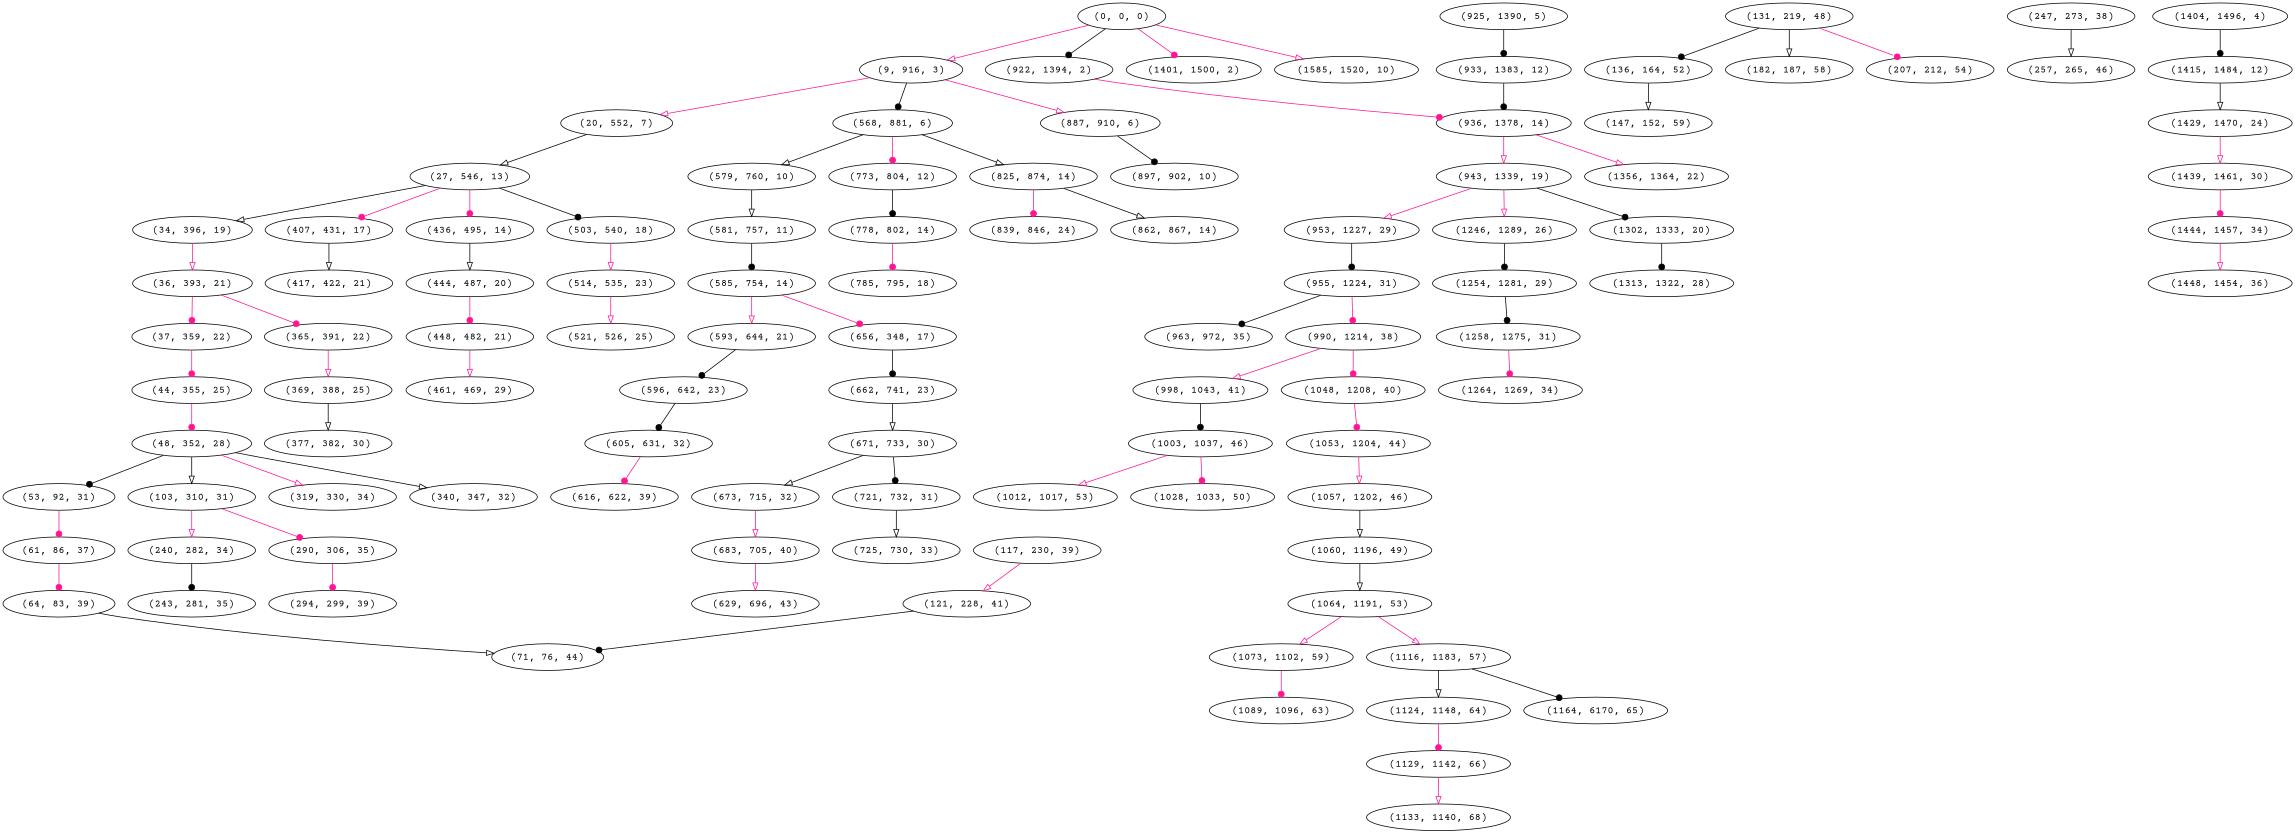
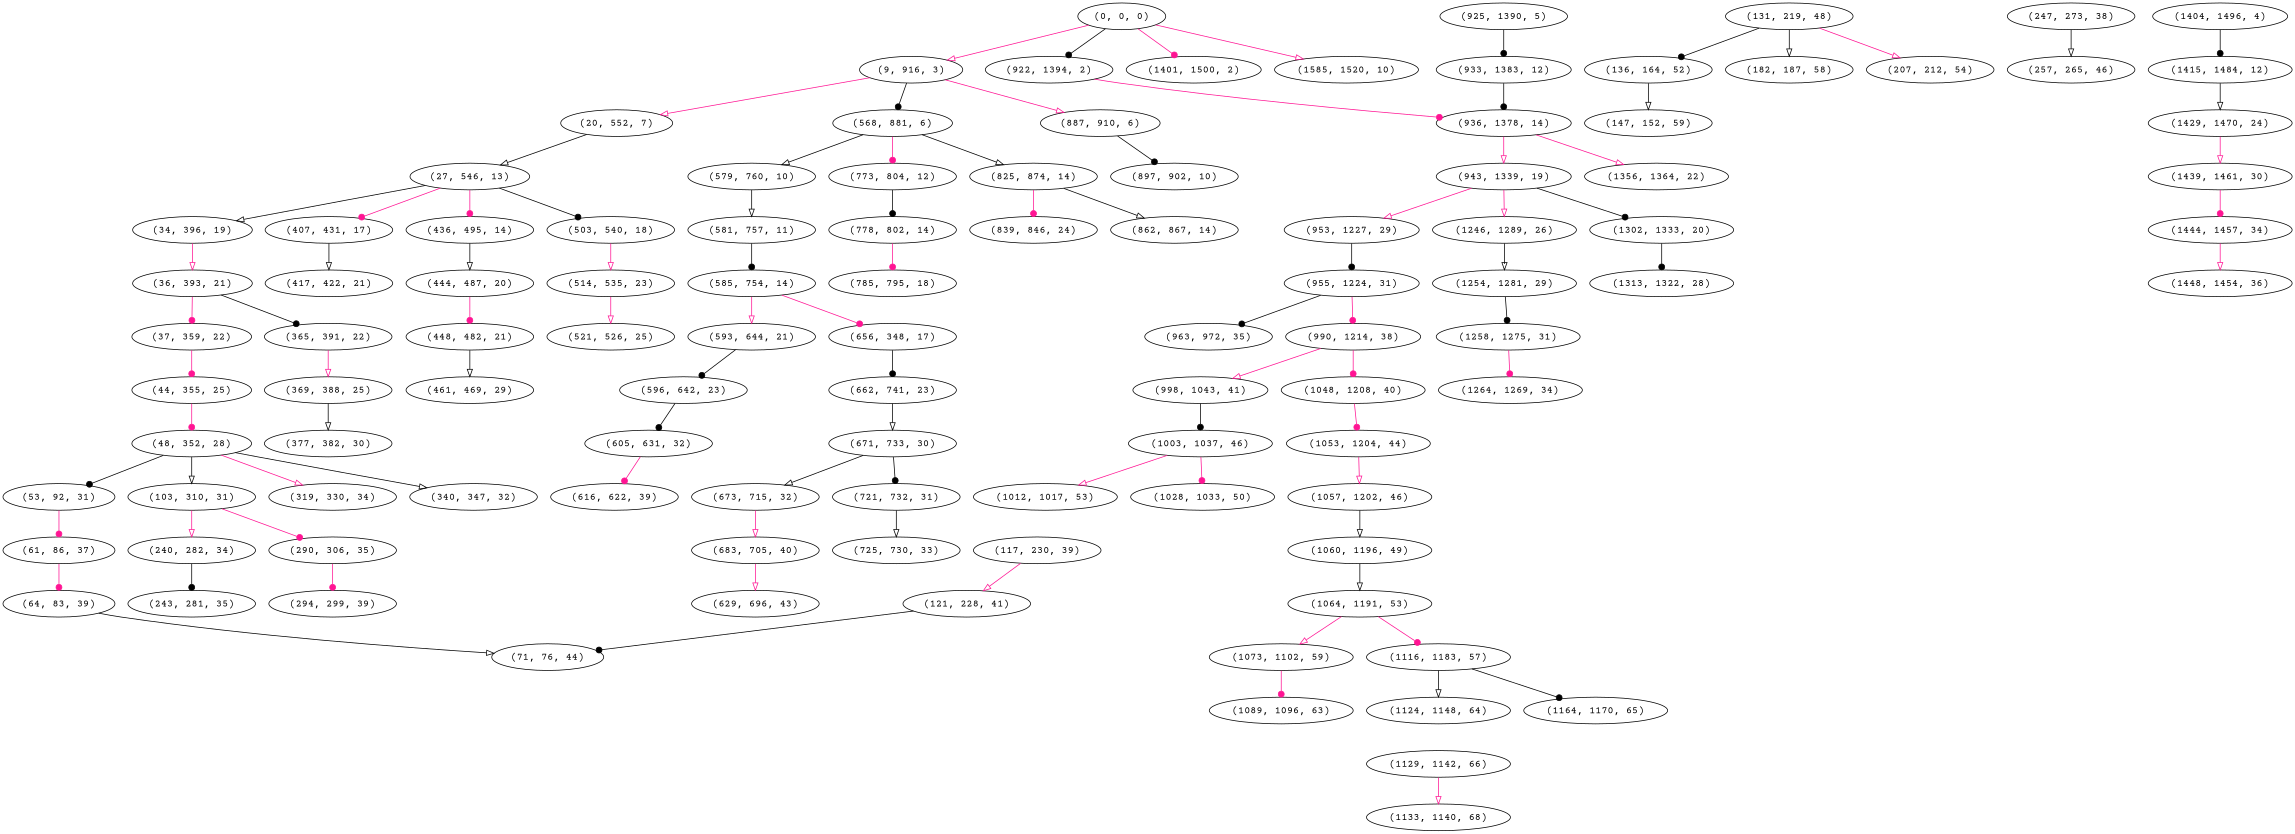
edge "(131, 219, 48)" -> "(207, 212, 54)": arrowhead dot -> onormal
edge "(1246, 1289, 26)" -> "(1254, 1281, 29)": arrowhead dot -> onormal
edge "(36, 393, 21)" -> "(365, 391, 22)": color deeppink -> black
edge "(448, 482, 21)" -> "(461, 469, 29)": color deeppink -> black
edge "(1064, 1191, 53)" -> "(1116, 1183, 57)": arrowhead onormal -> dot
node "(1164, 6170, 65)": label "(1164, 6170, 65)" -> "(1164, 1170, 65)"
edge "(1124, 1148, 64)" -> "(1129, 1142, 66)": removed
